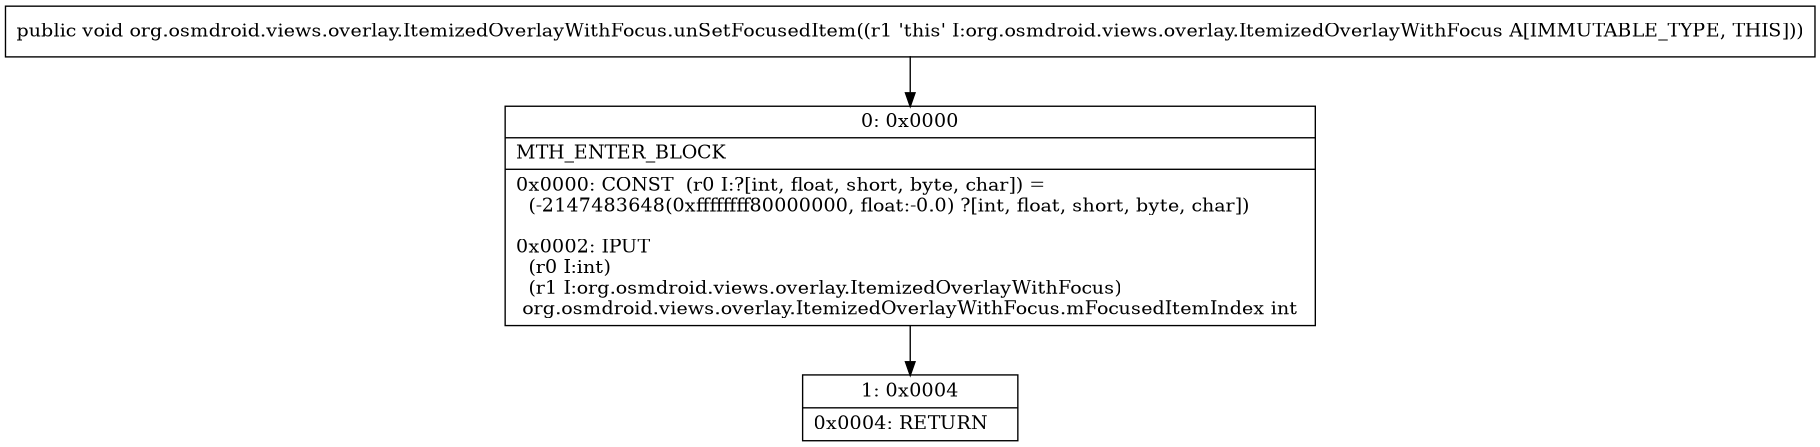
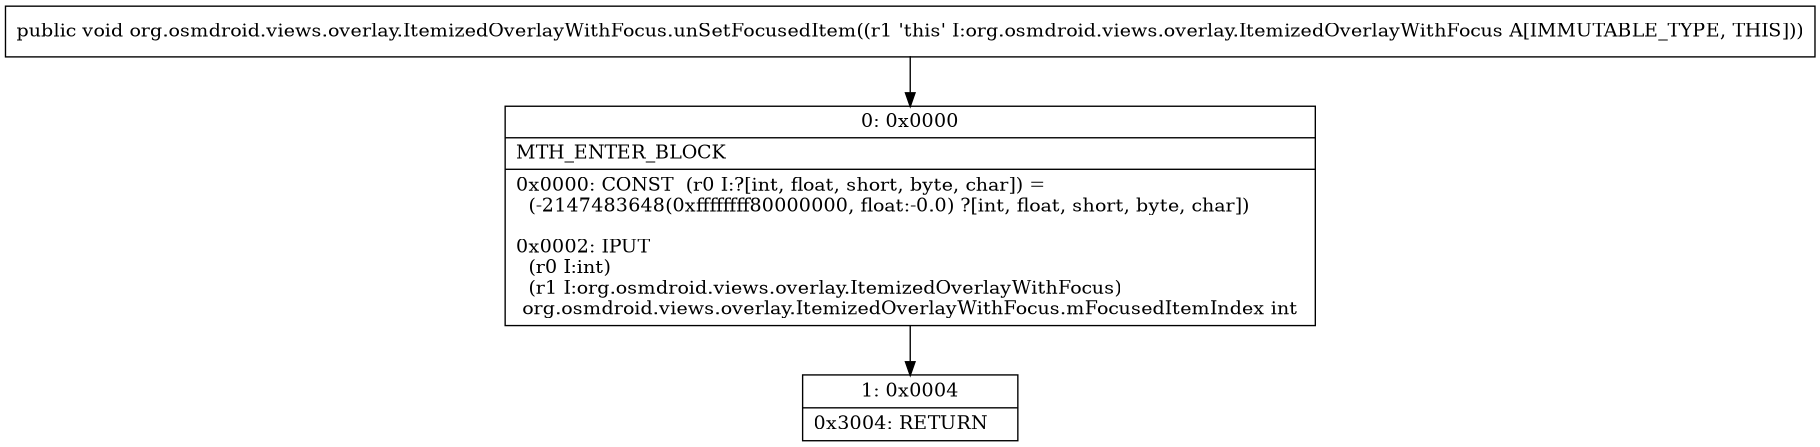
node "1: 0x0004": text "0x0004: RETURN" -> "0x3004: RETURN"
